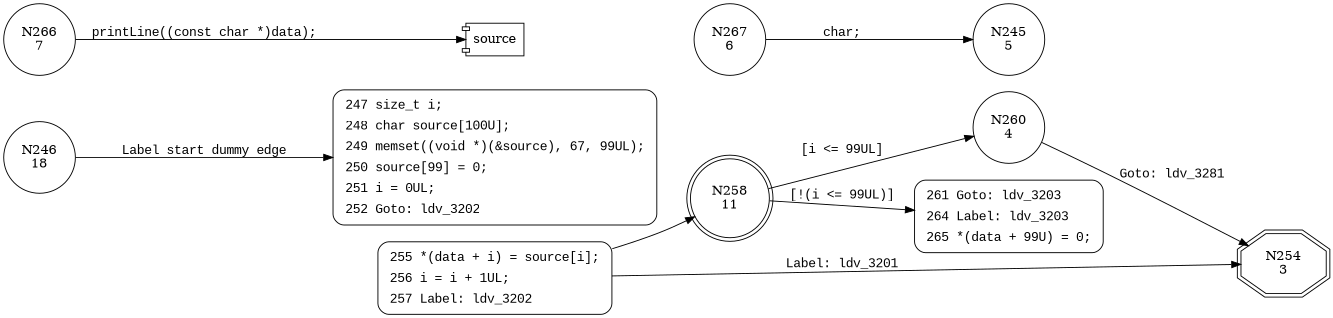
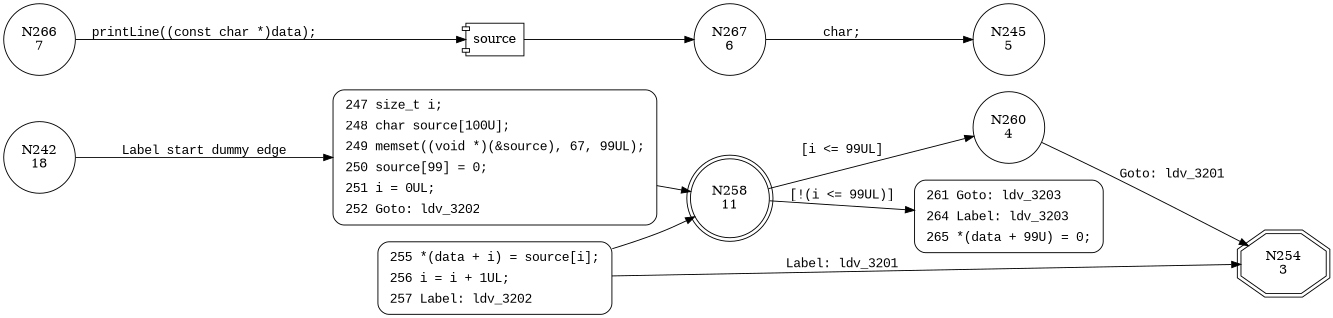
edge "source" -> "N267 6": added
node "N246 18": label "N246 18" -> "N242 18"
edge "N260 4" -> "N254 3": label "Goto: ldv_3281" -> "Goto: ldv_3201"
edge "247" -> "N258 11": added
